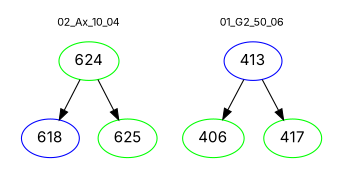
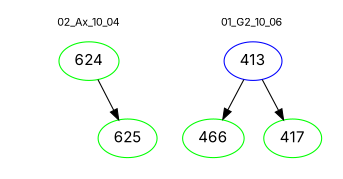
cluster "01_G2_50_06": label "01_G2_50_06" -> "01_G2_10_06"
node "618": removed
node "406": label "406" -> "466"
